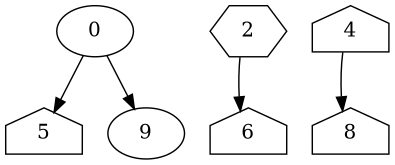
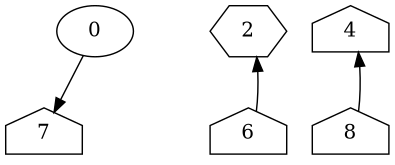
edge "4" -> "8": reversed
edge "2" -> "6": reversed
node "5": label "5" -> "7"
node "9": removed
